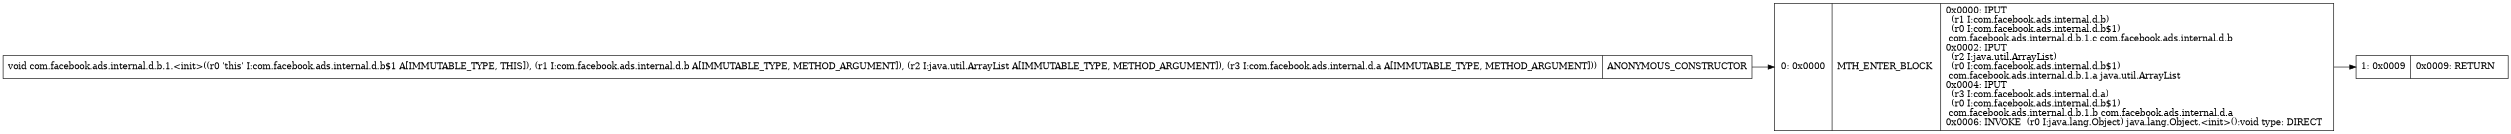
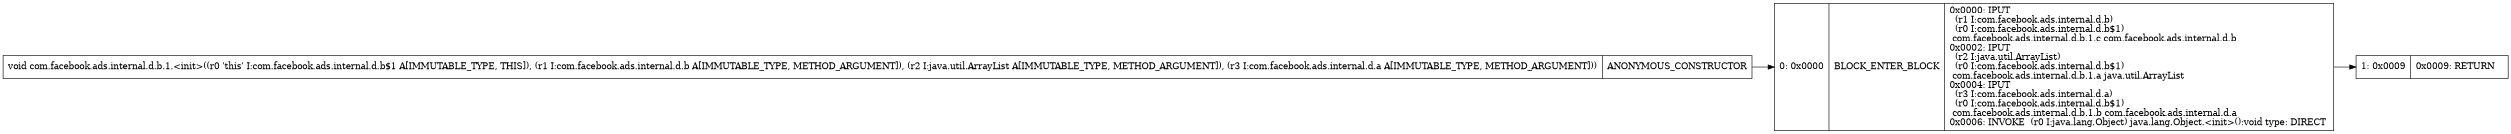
node "0: 0x0000": text "MTH_ENTER_BLOCK" -> "BLOCK_ENTER_BLOCK"
